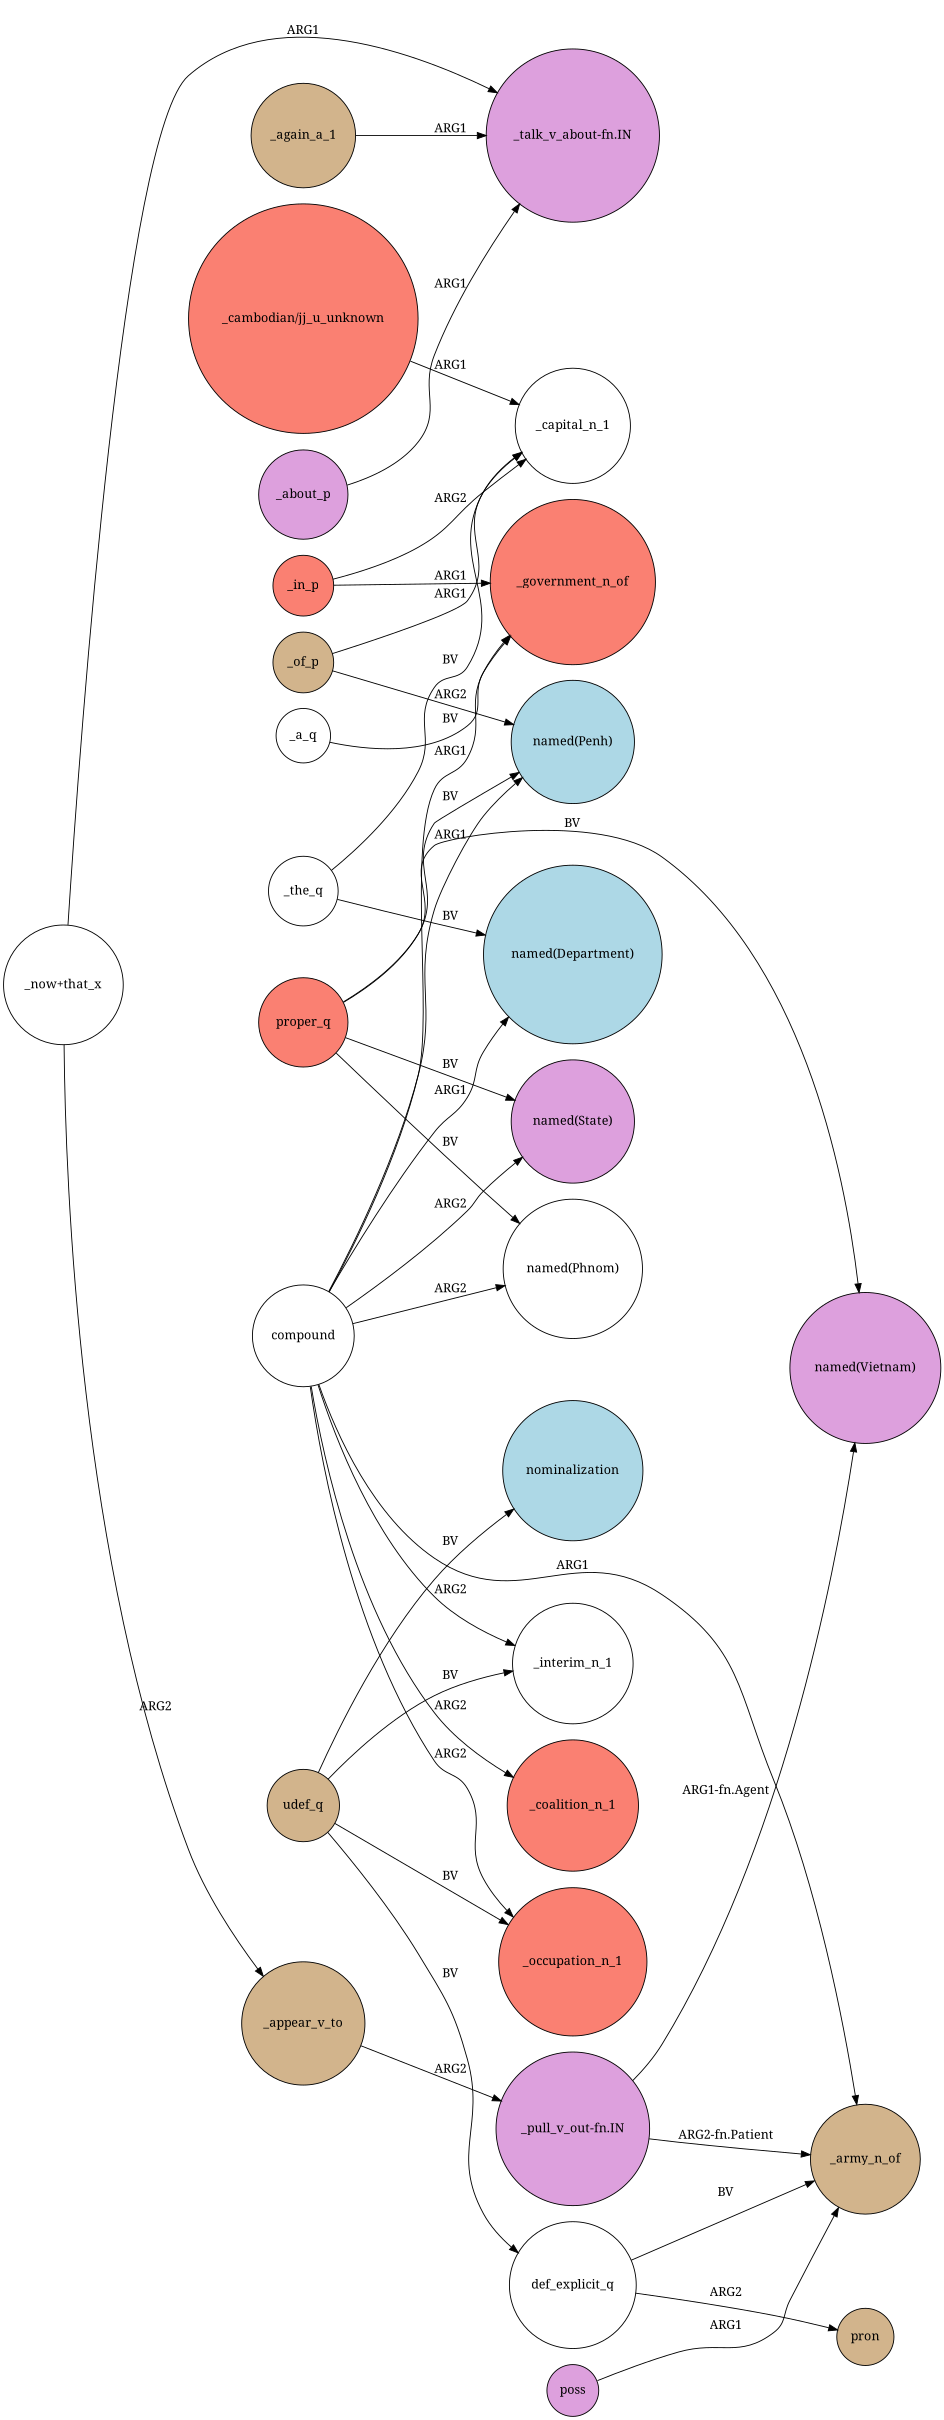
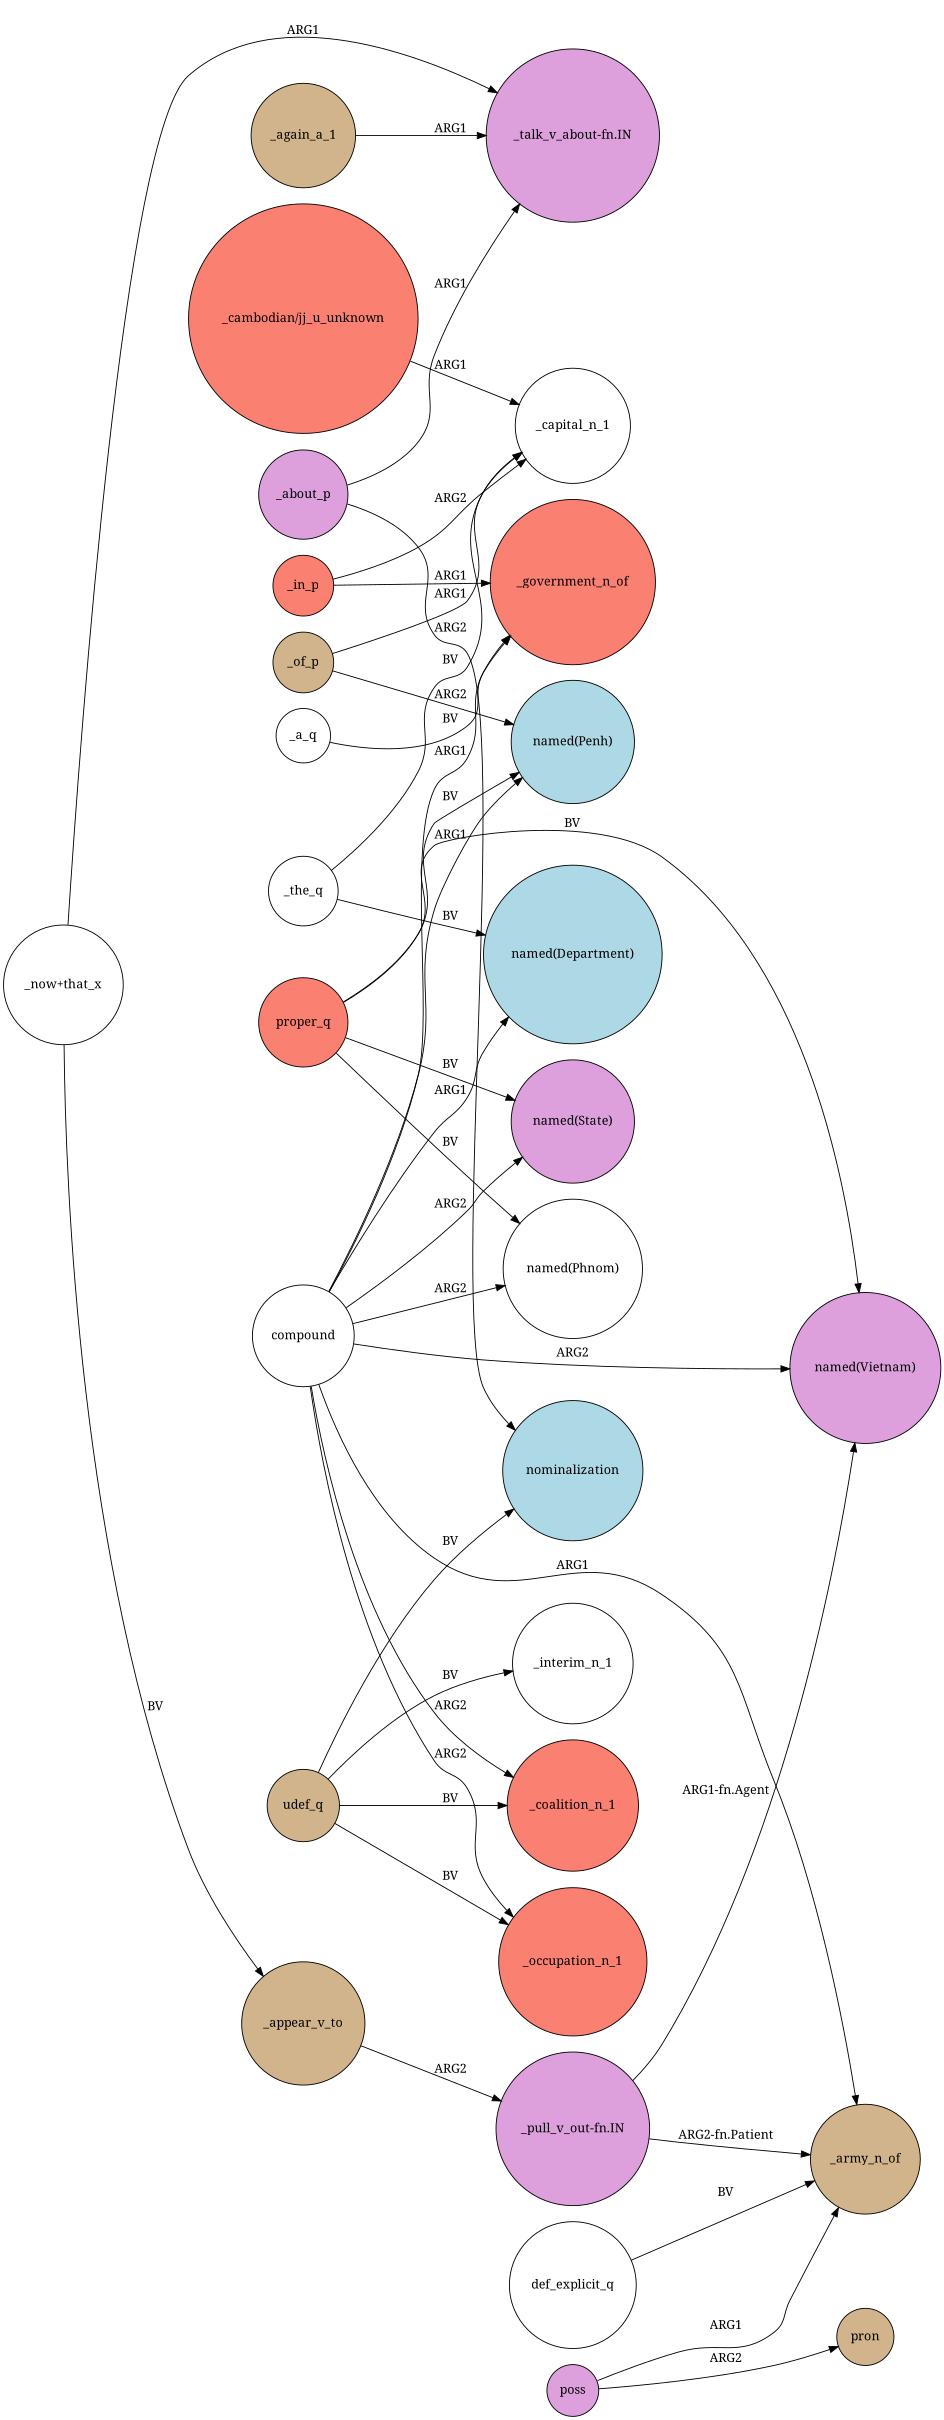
edge "_about_p" -> "nominalization": added, label "ARG2"
edge "compound" -> "_interim_n_1": now "compound" -> "named(Vietnam)"
edge "_now+that_x" -> "_appear_v_to": label "ARG2" -> "BV"
edge "udef_q" -> "def_explicit_q": now "udef_q" -> "_coalition_n_1"
edge "def_explicit_q" -> "pron": now "poss" -> "pron"
